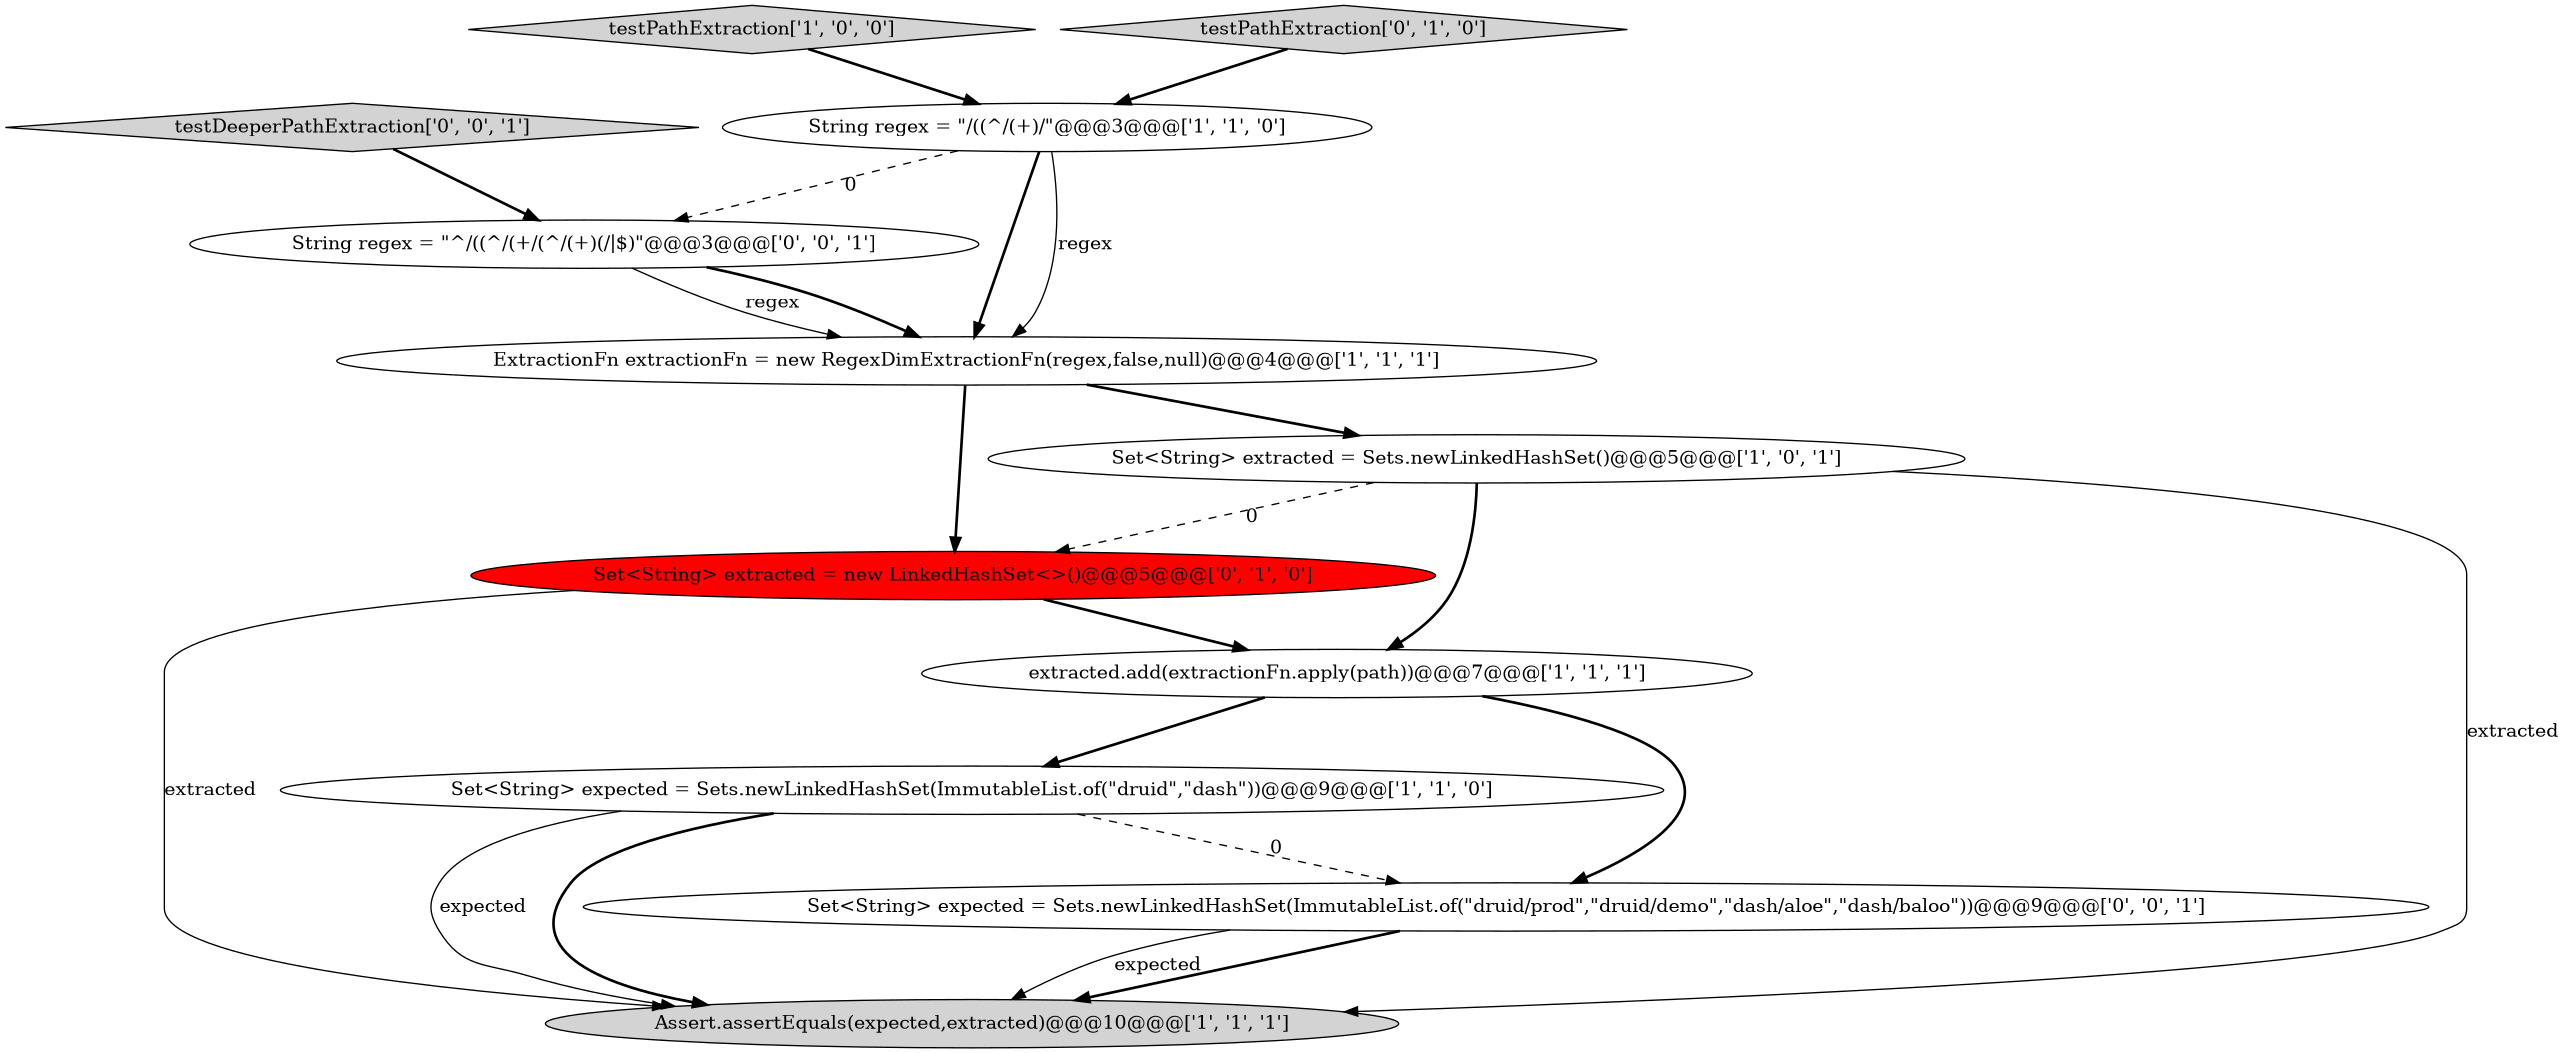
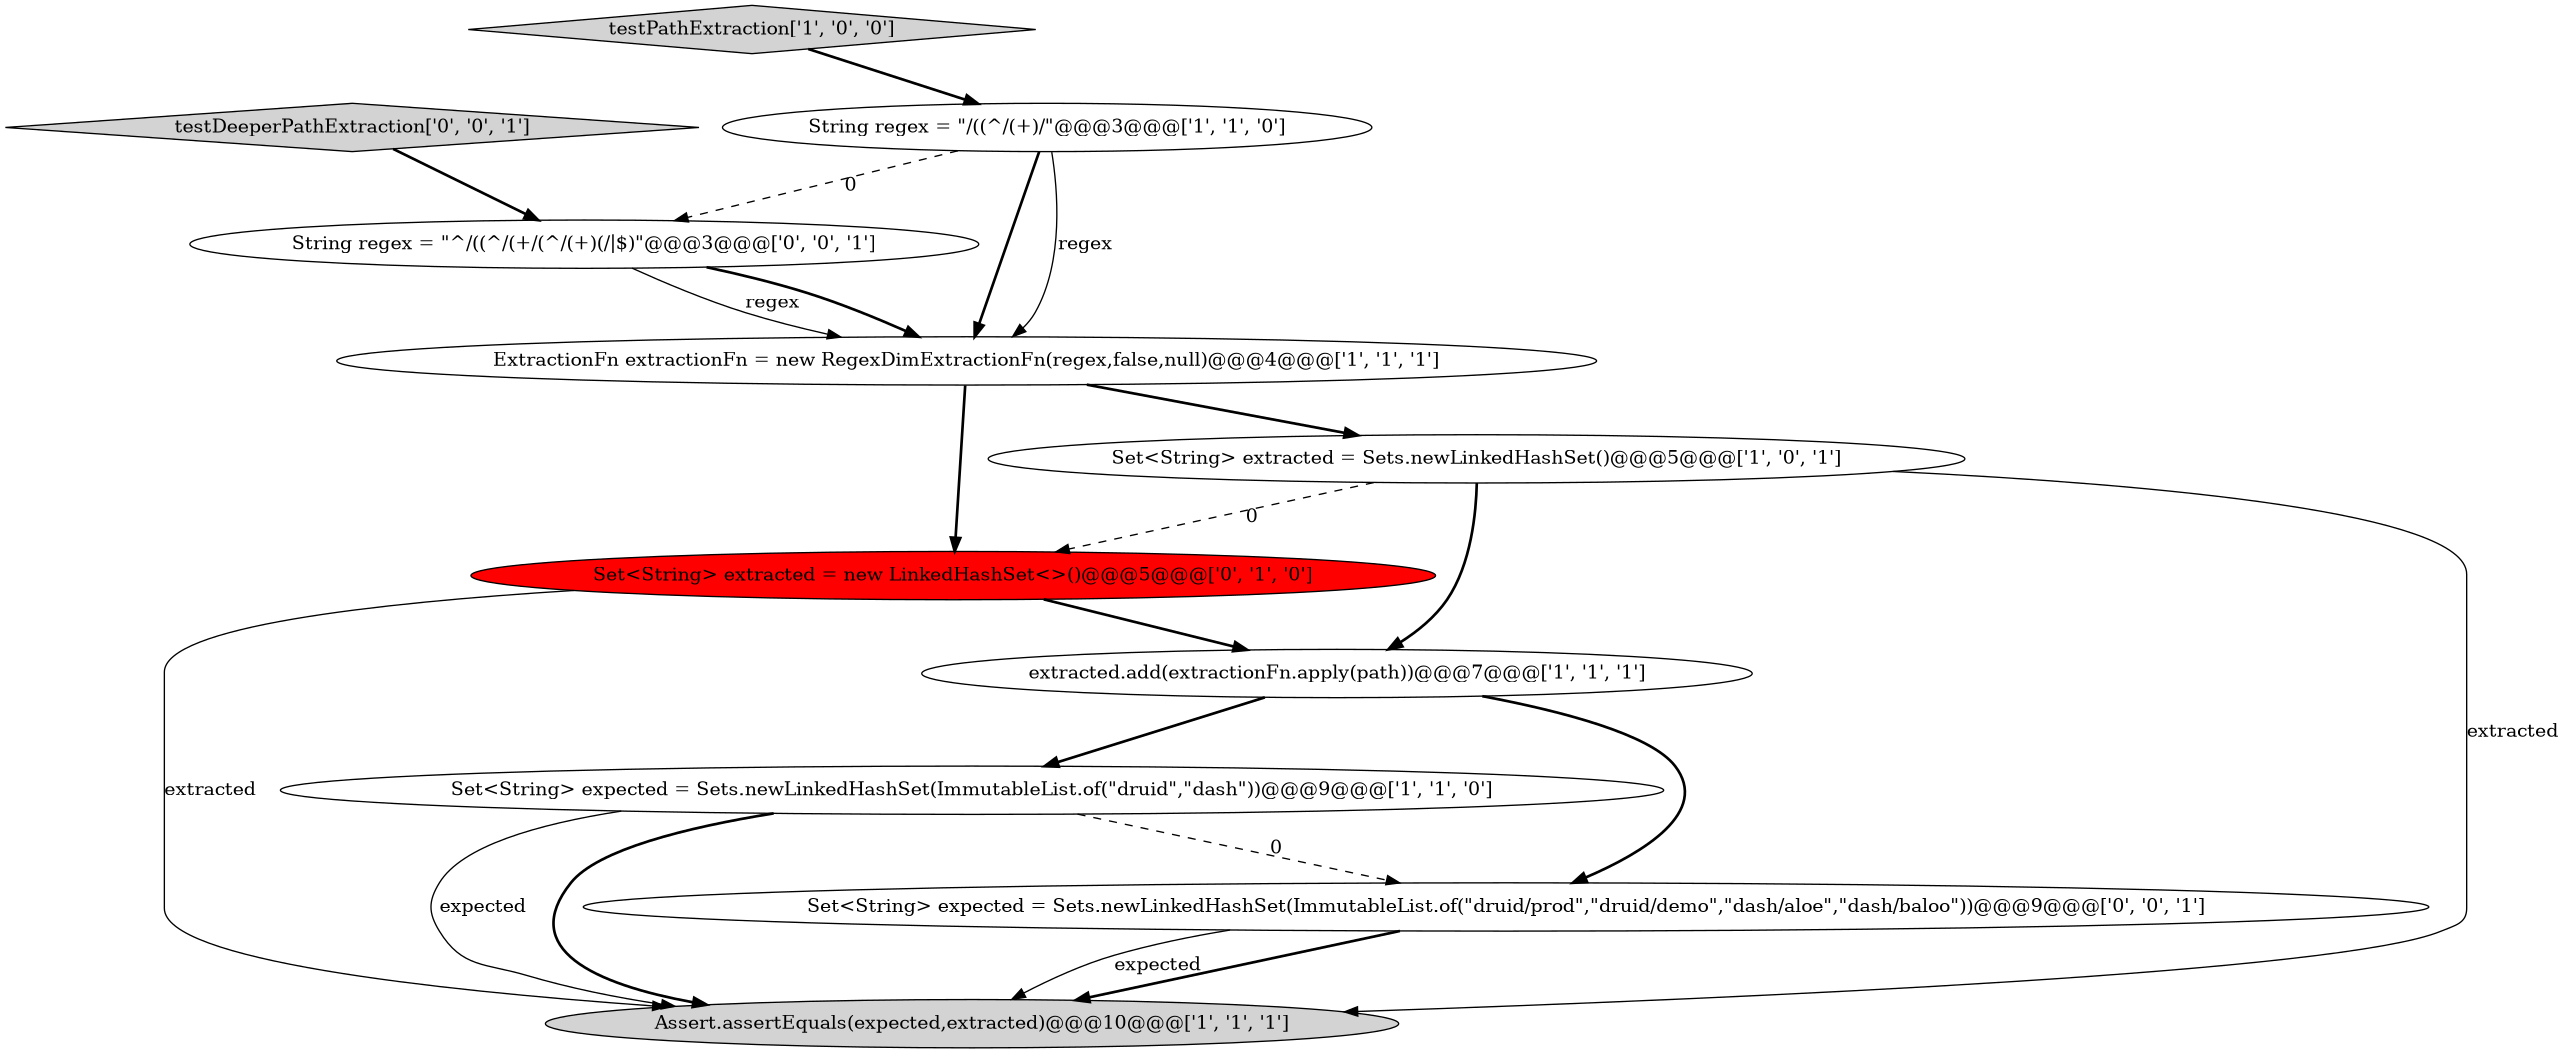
node "testPathExtraction['0', '1', '0']": removed
